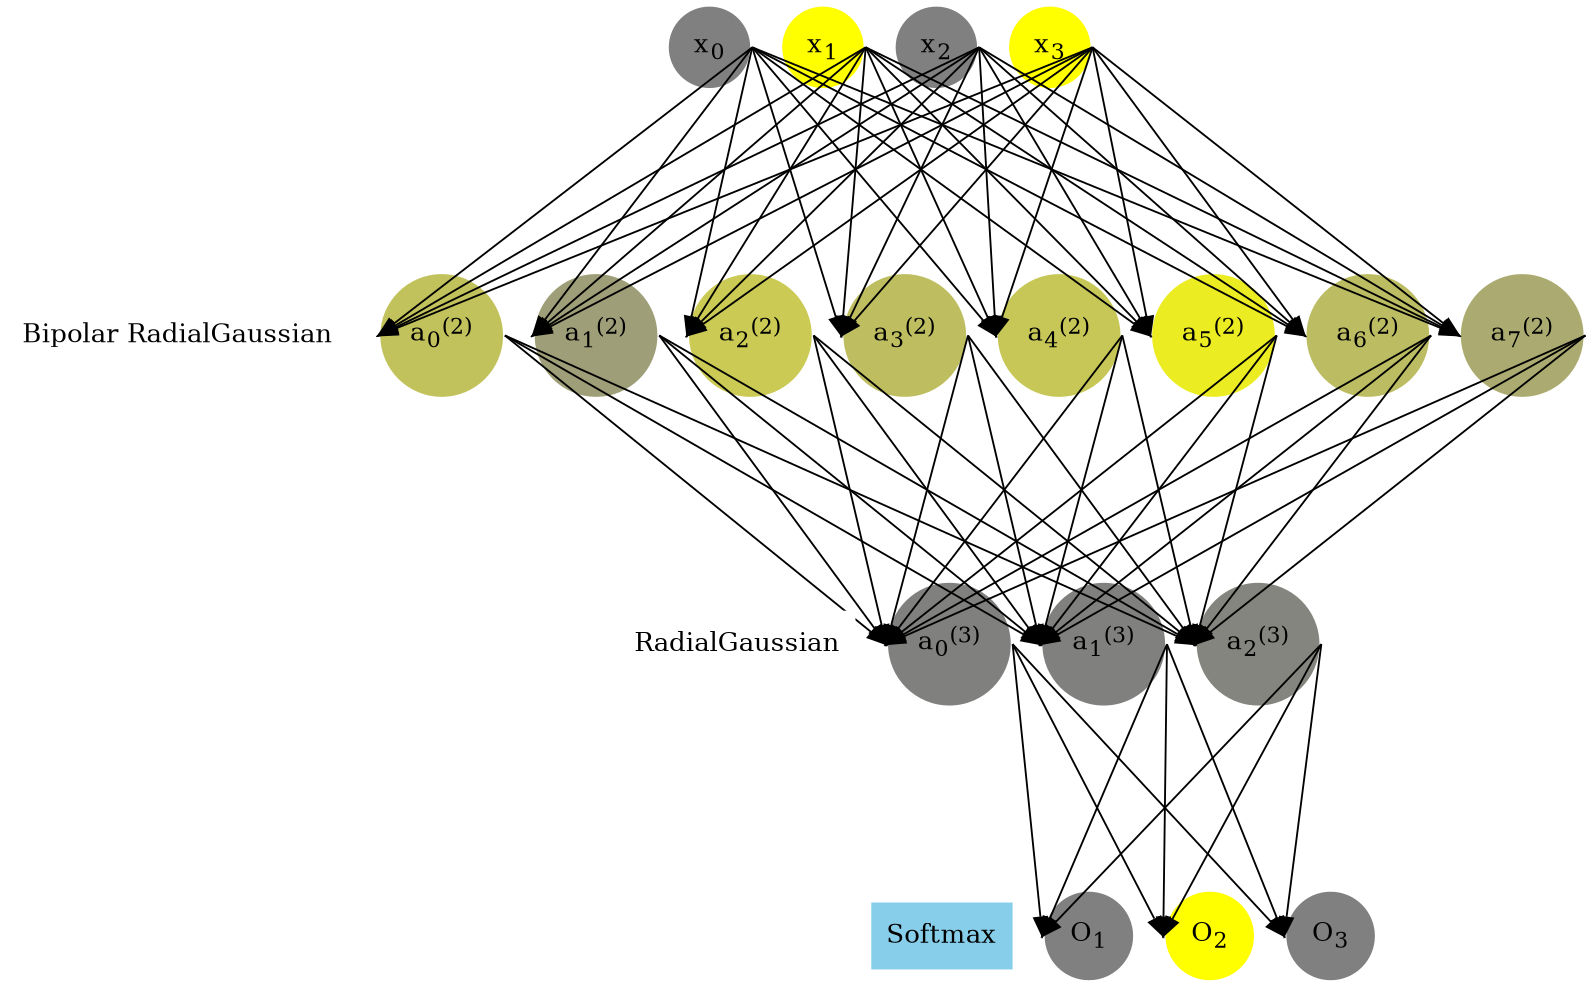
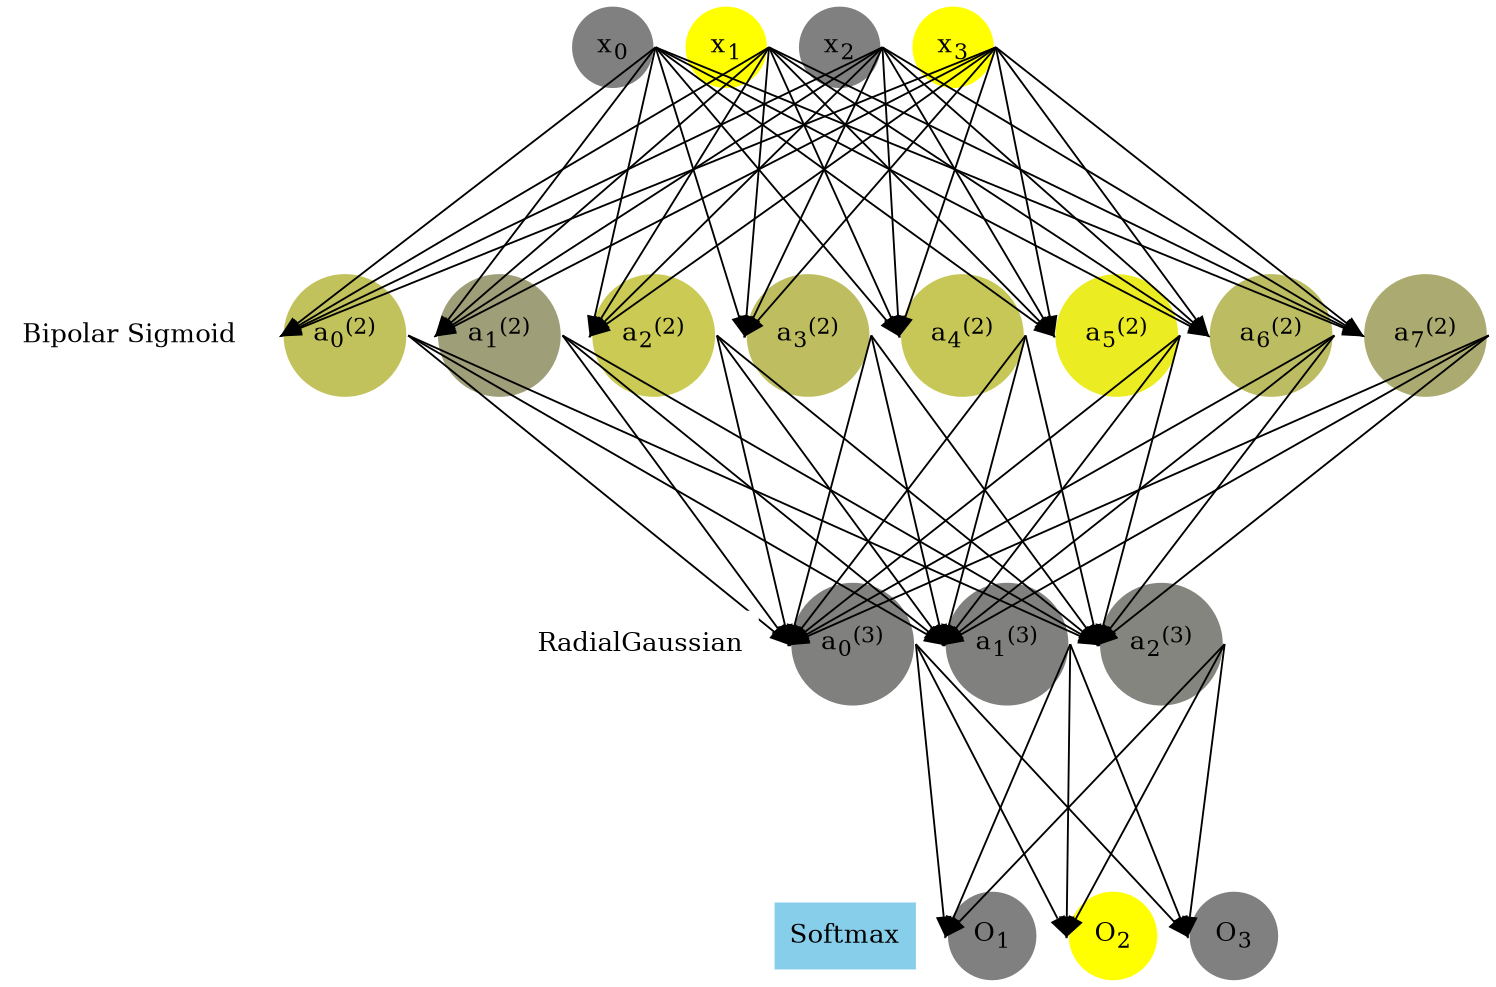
node "Bipolar RadialGaussian": label "Bipolar RadialGaussian" -> "Bipolar Sigmoid"
